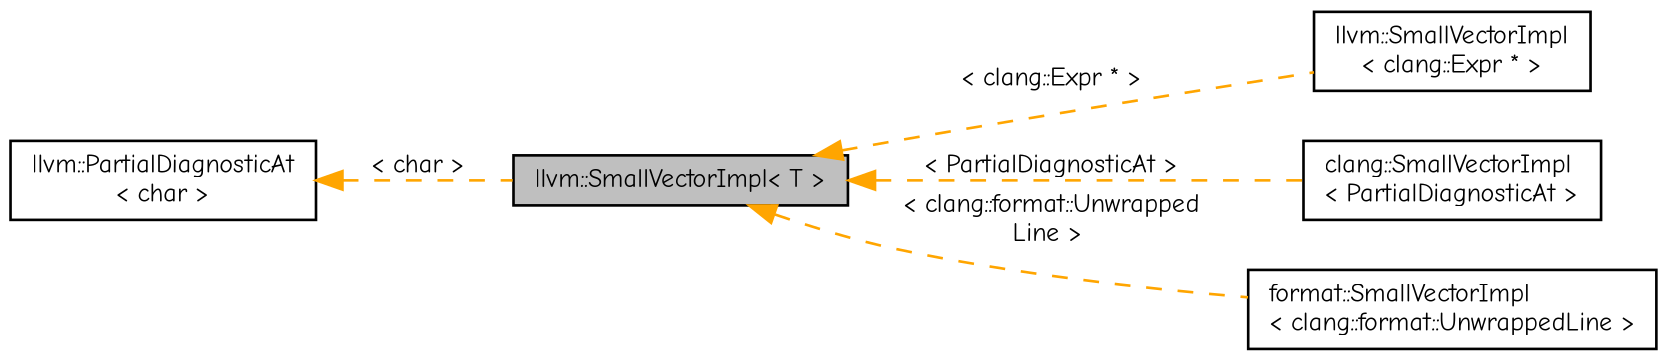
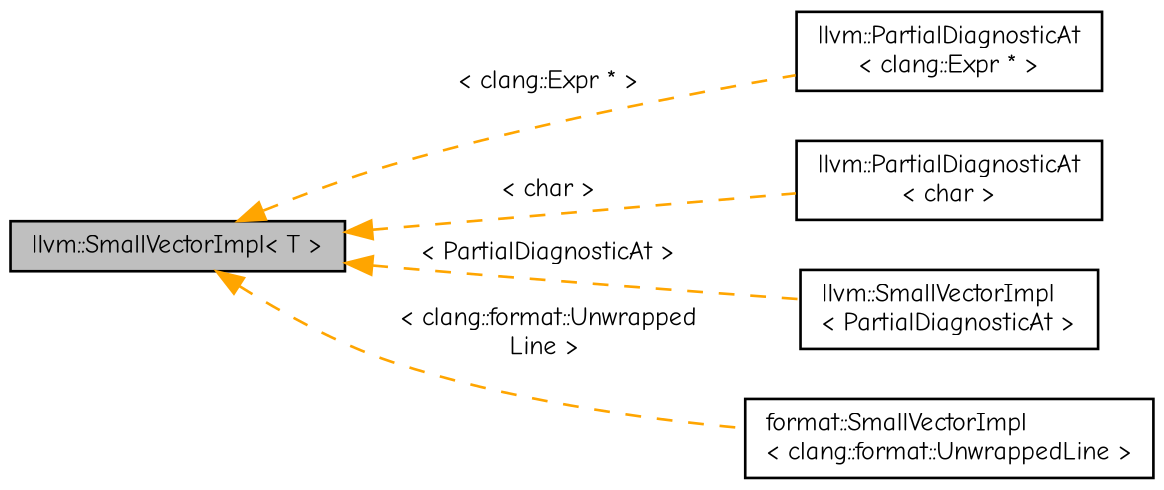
node "llvm::SmallVectorImpl < clang::Expr * >": label "llvm::SmallVectorImpl < clang::Expr * >" -> "llvm::PartialDiagnosticAt < clang::Expr * >"
edge "llvm::SmallVectorImpl< T >" -> "llvm::PartialDiagnosticAt < char >": reversed
node "clang::SmallVectorImpl < PartialDiagnosticAt >": label "clang::SmallVectorImpl < PartialDiagnosticAt >" -> "llvm::SmallVectorImpl < PartialDiagnosticAt >"
